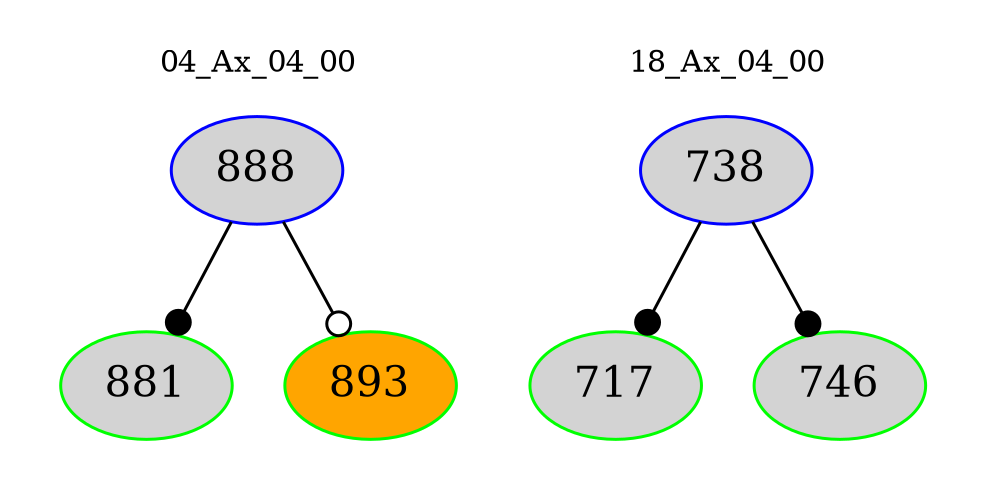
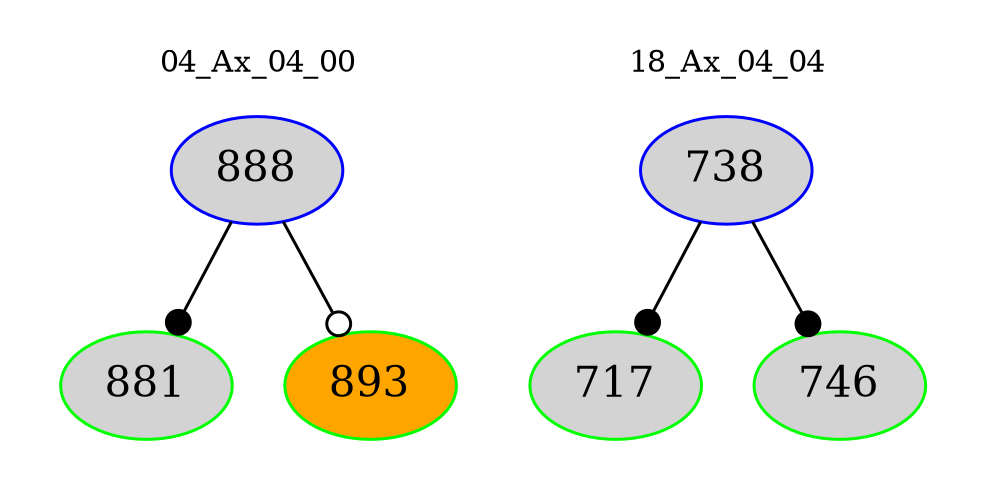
cluster "18_Ax_04_00": label "18_Ax_04_00" -> "18_Ax_04_04"
